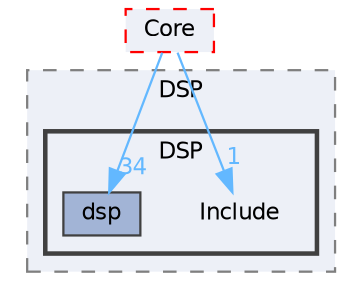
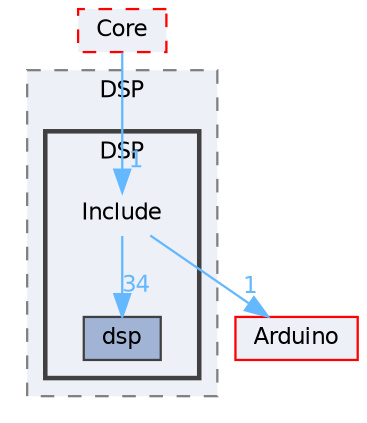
edge "Core" -> "dsp": now "Include" -> "dsp"
node "Arduino": added
